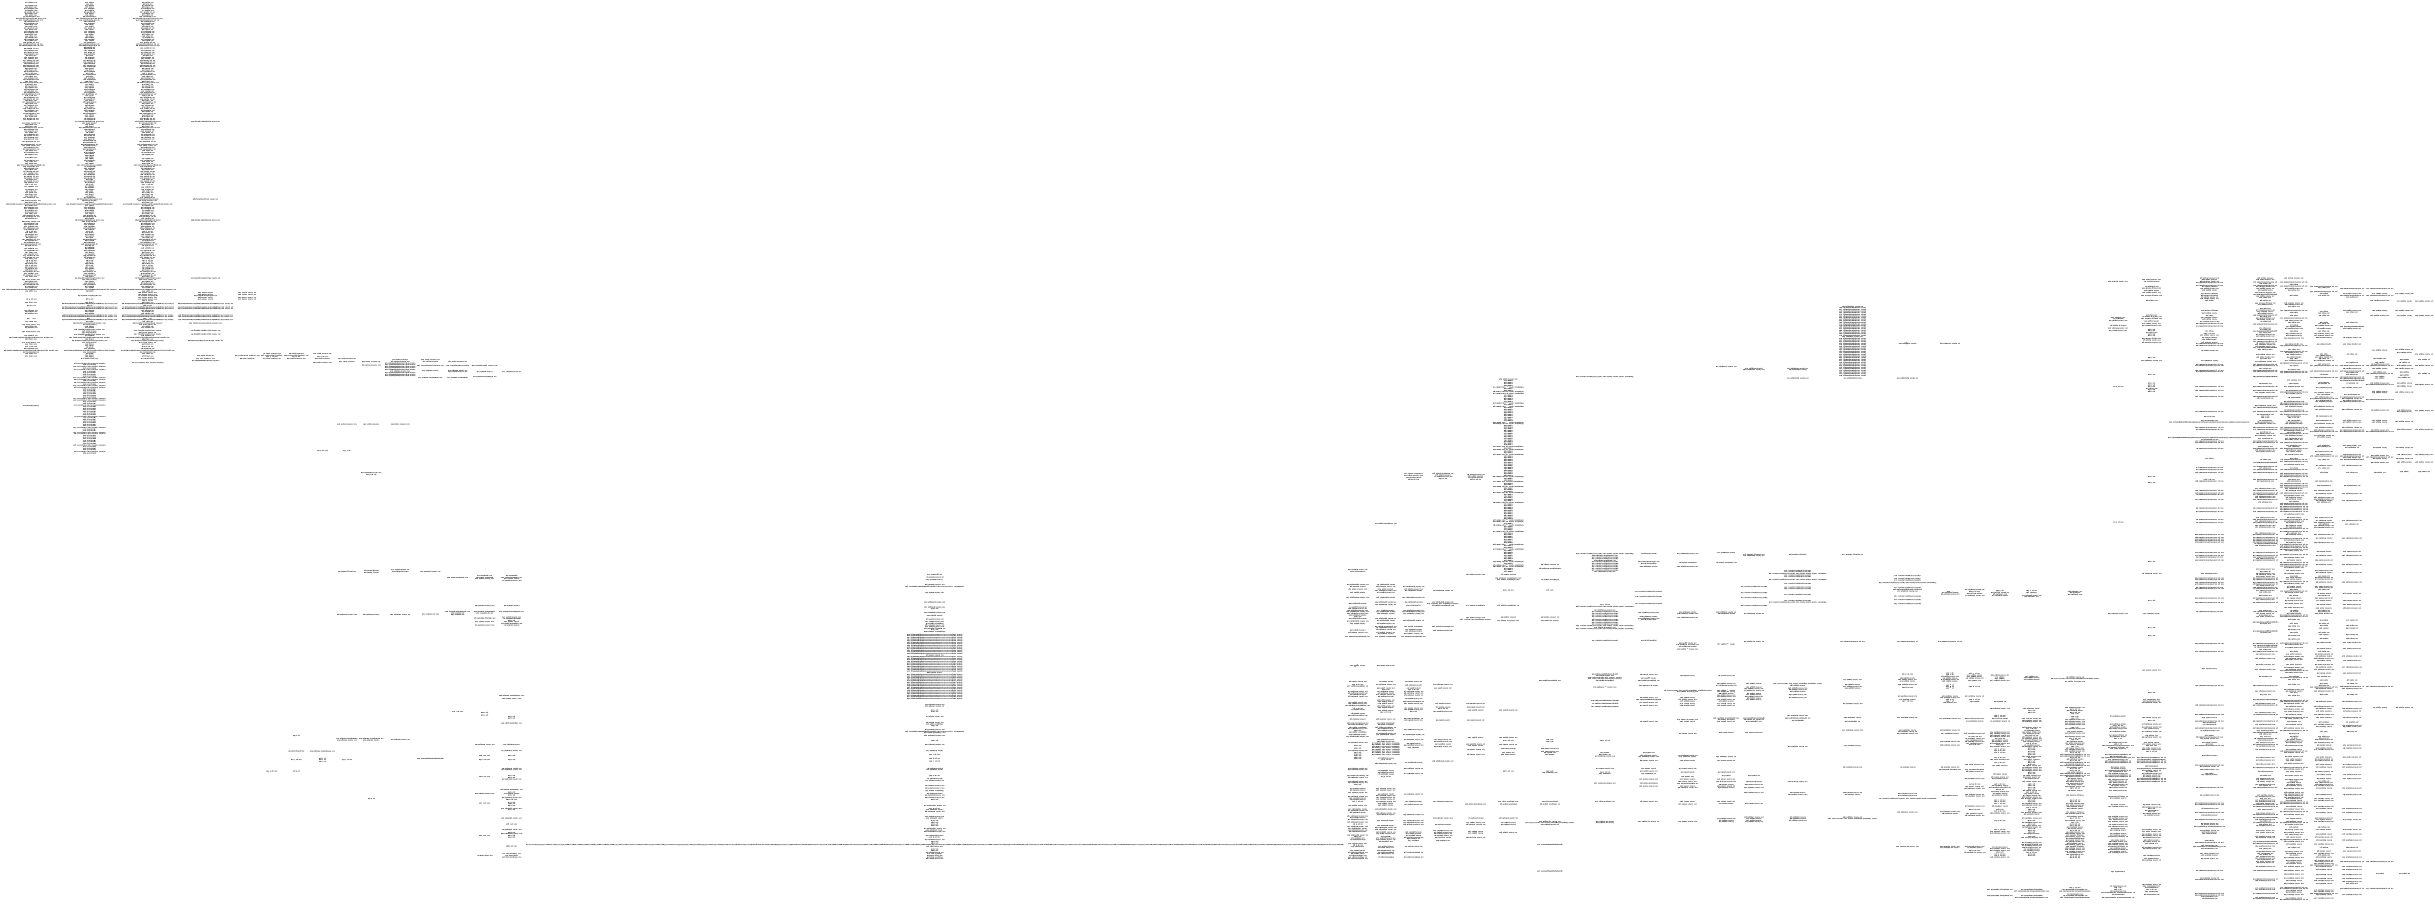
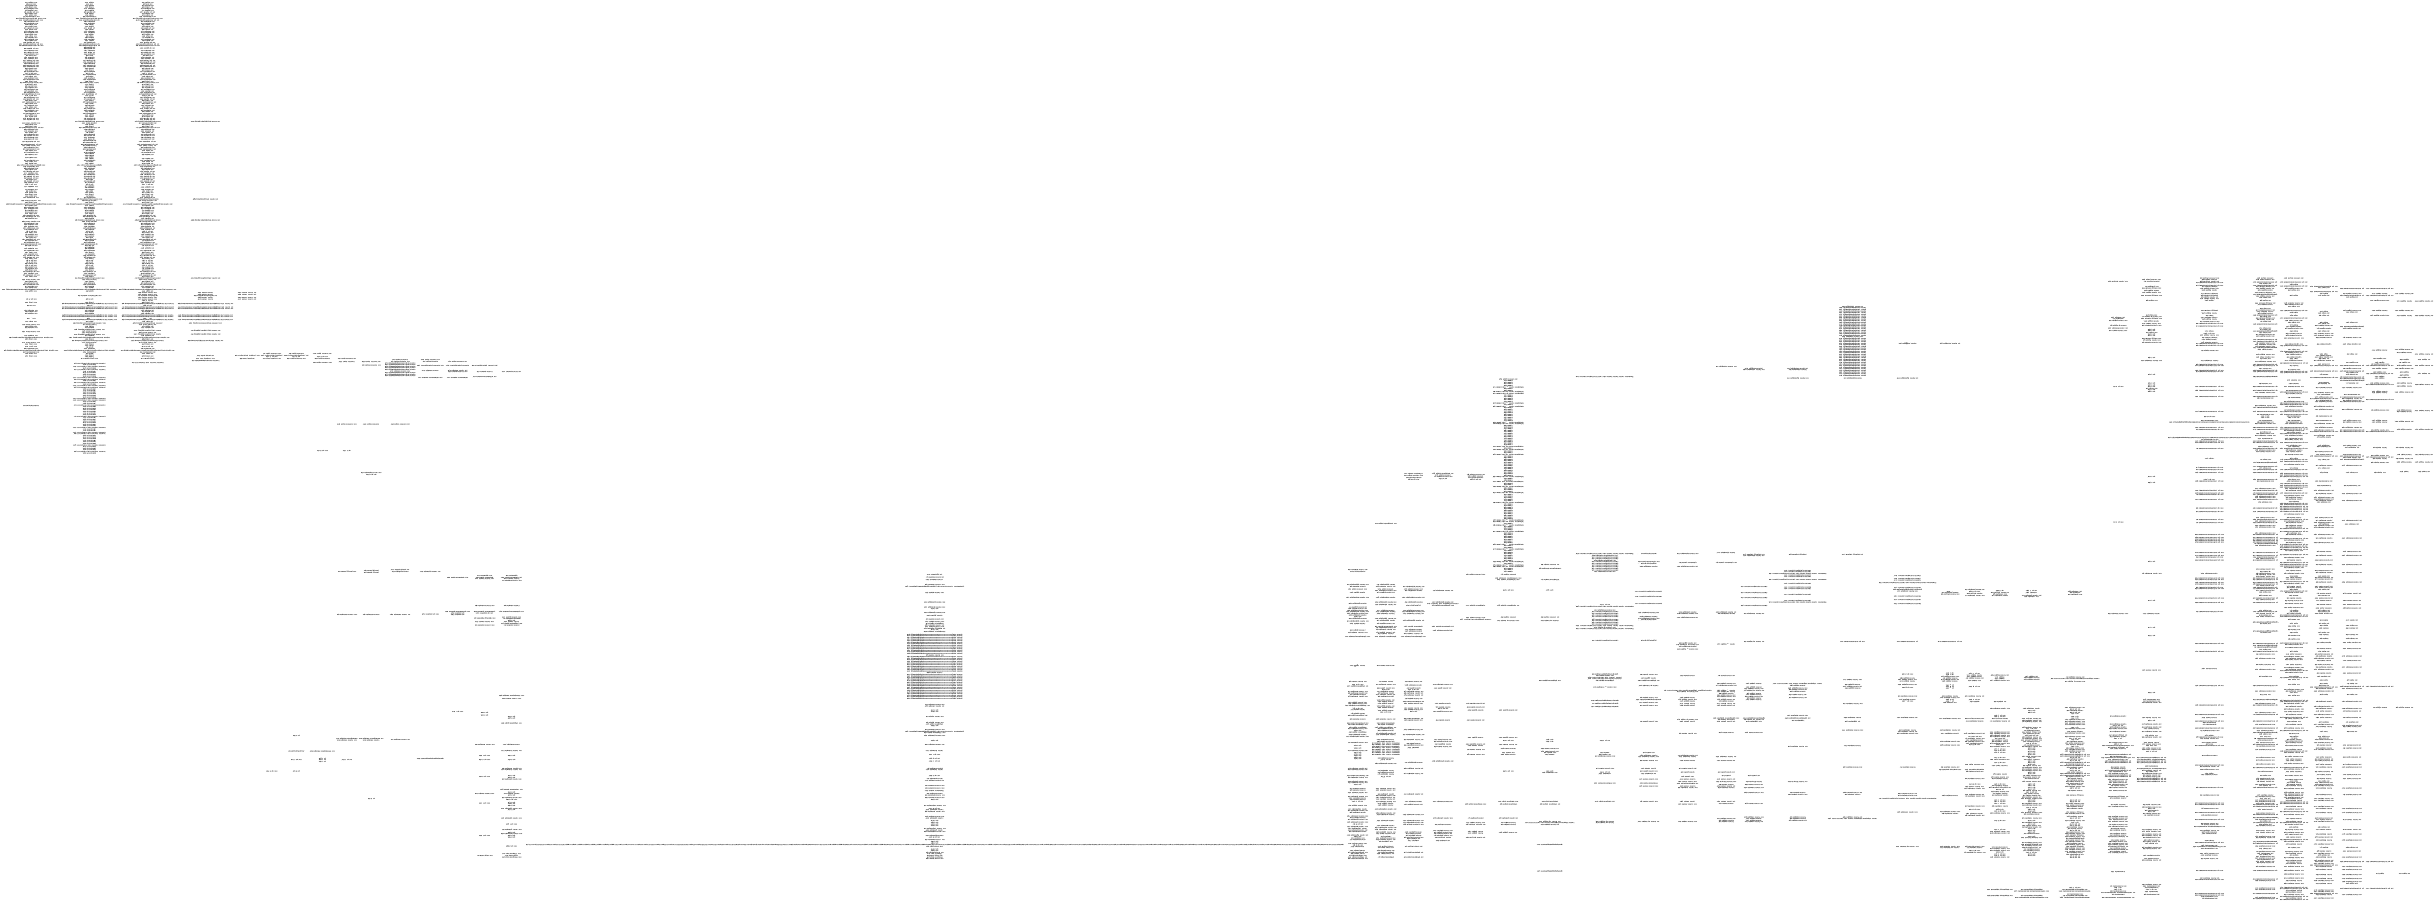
node "CE0x4efe680": added
node "CE0x77cb9f0": added
